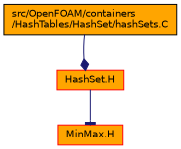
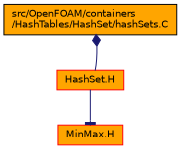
edge "src/OpenFOAM/containers /HashTables/HashSet/hashSets.C" -> "HashSet.H": reversed
